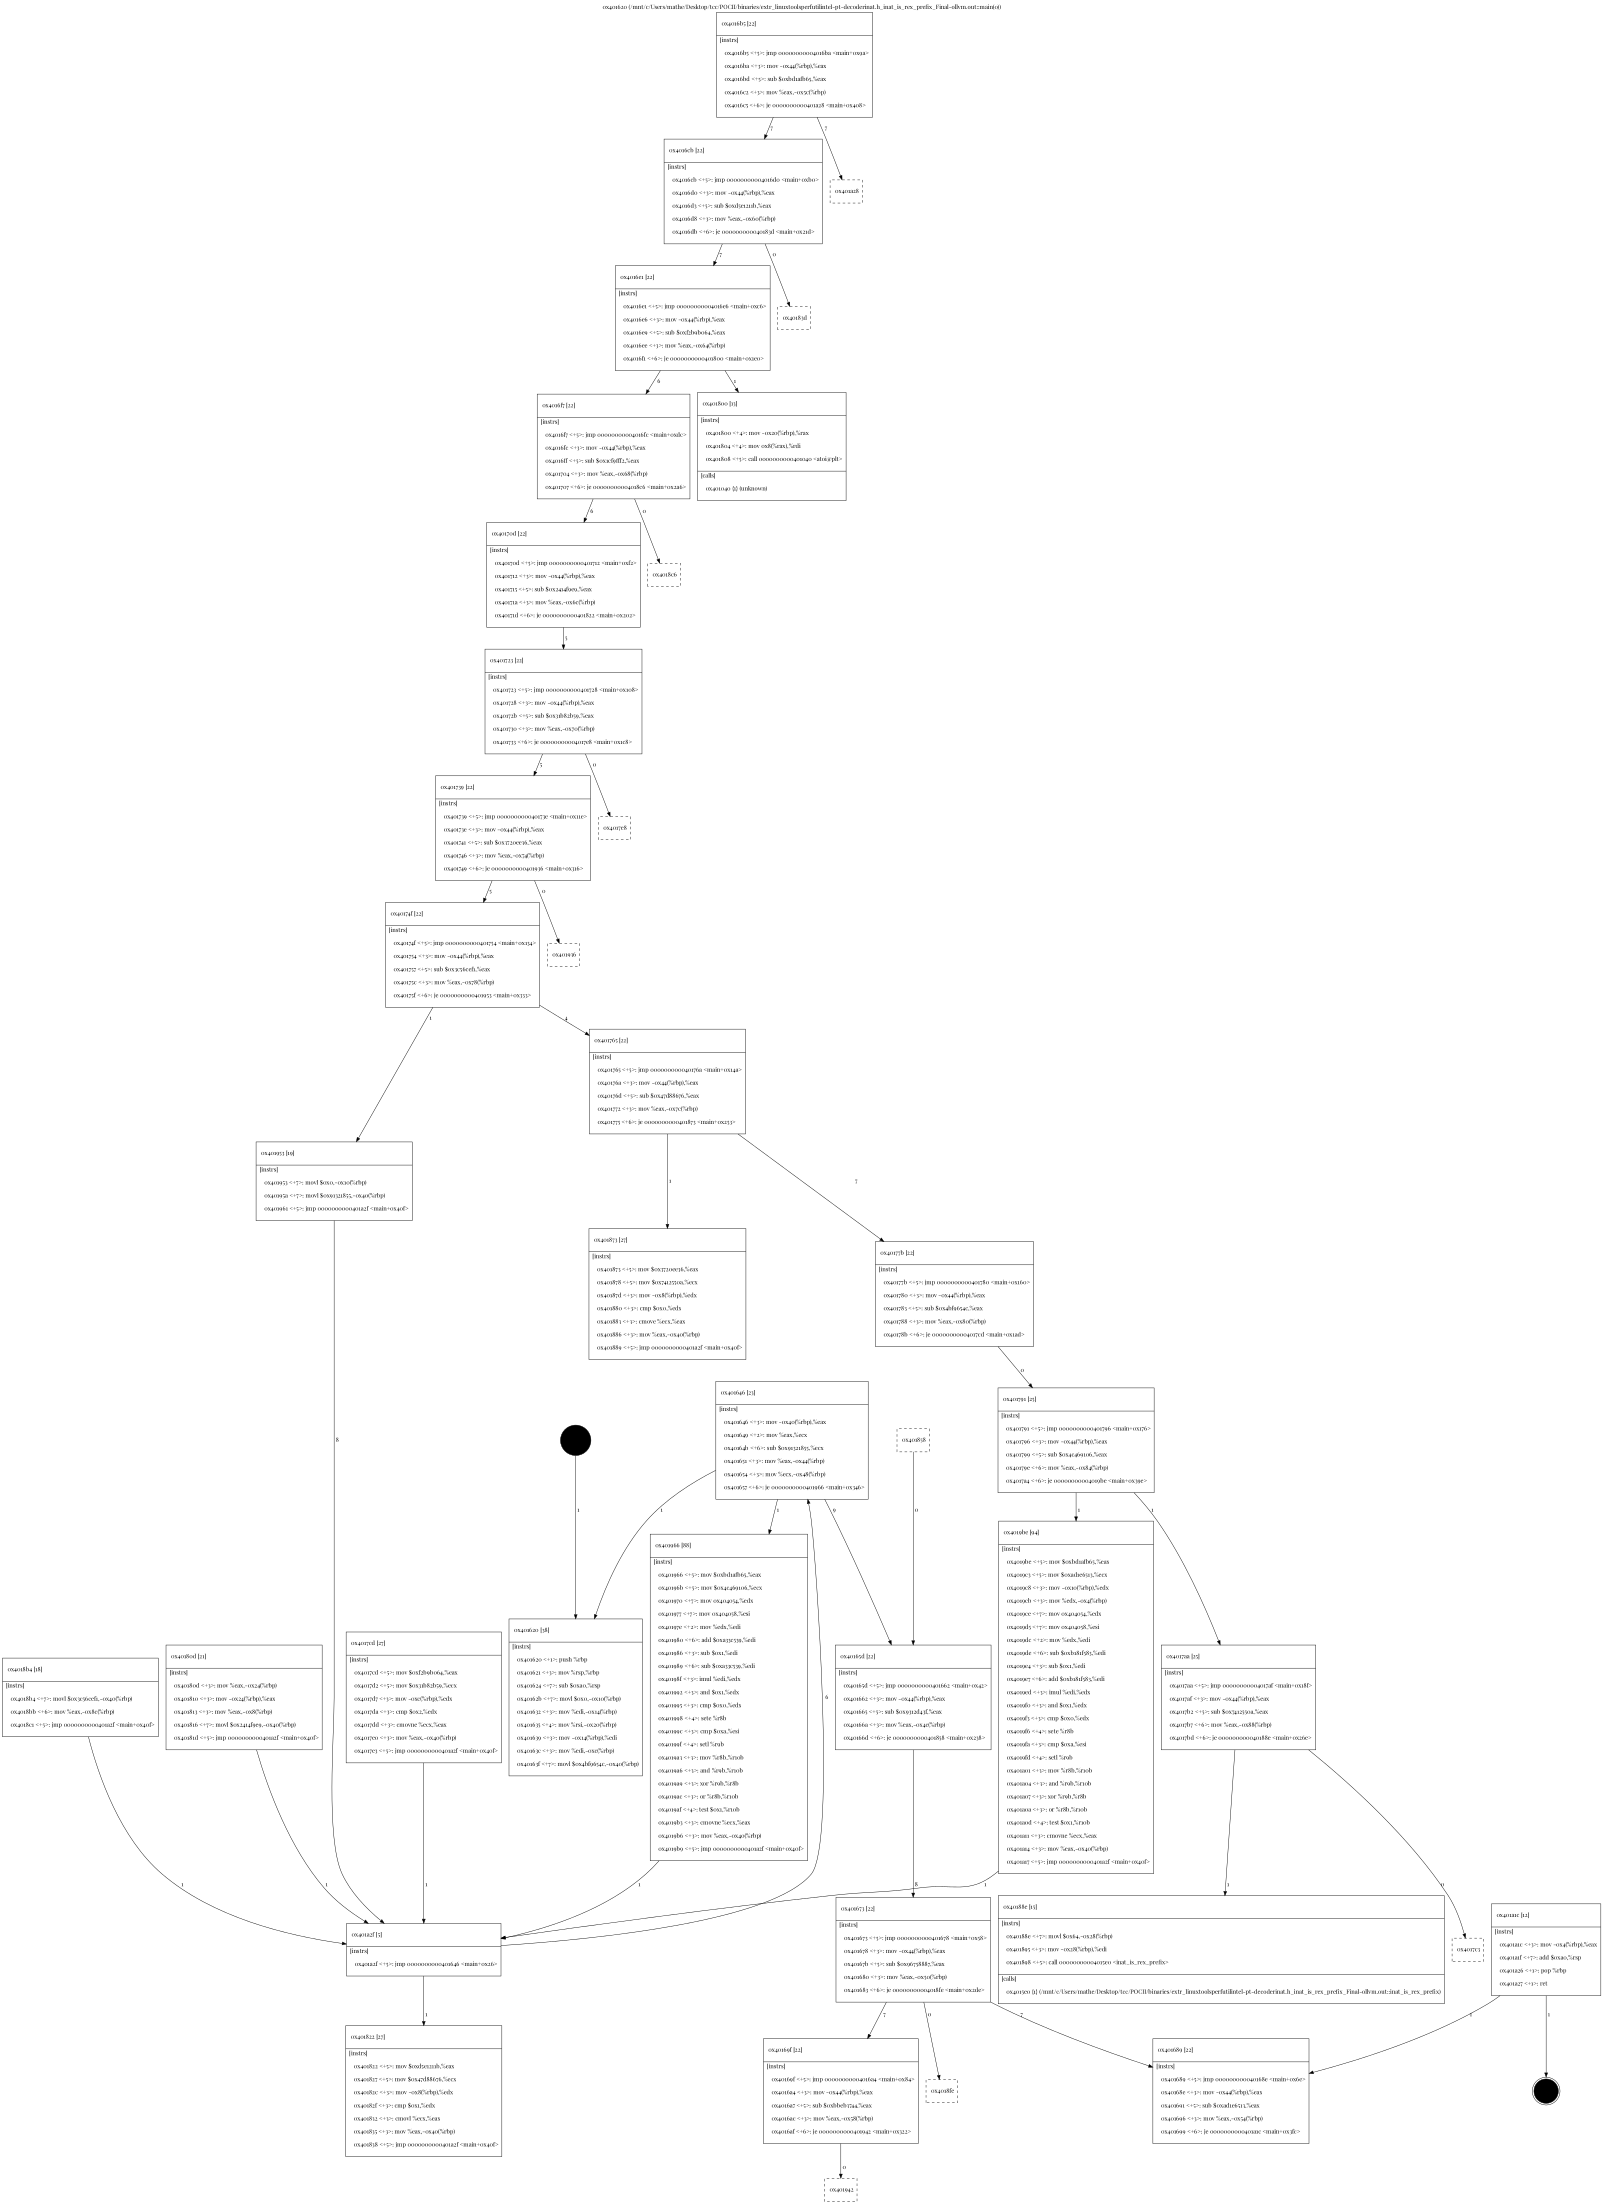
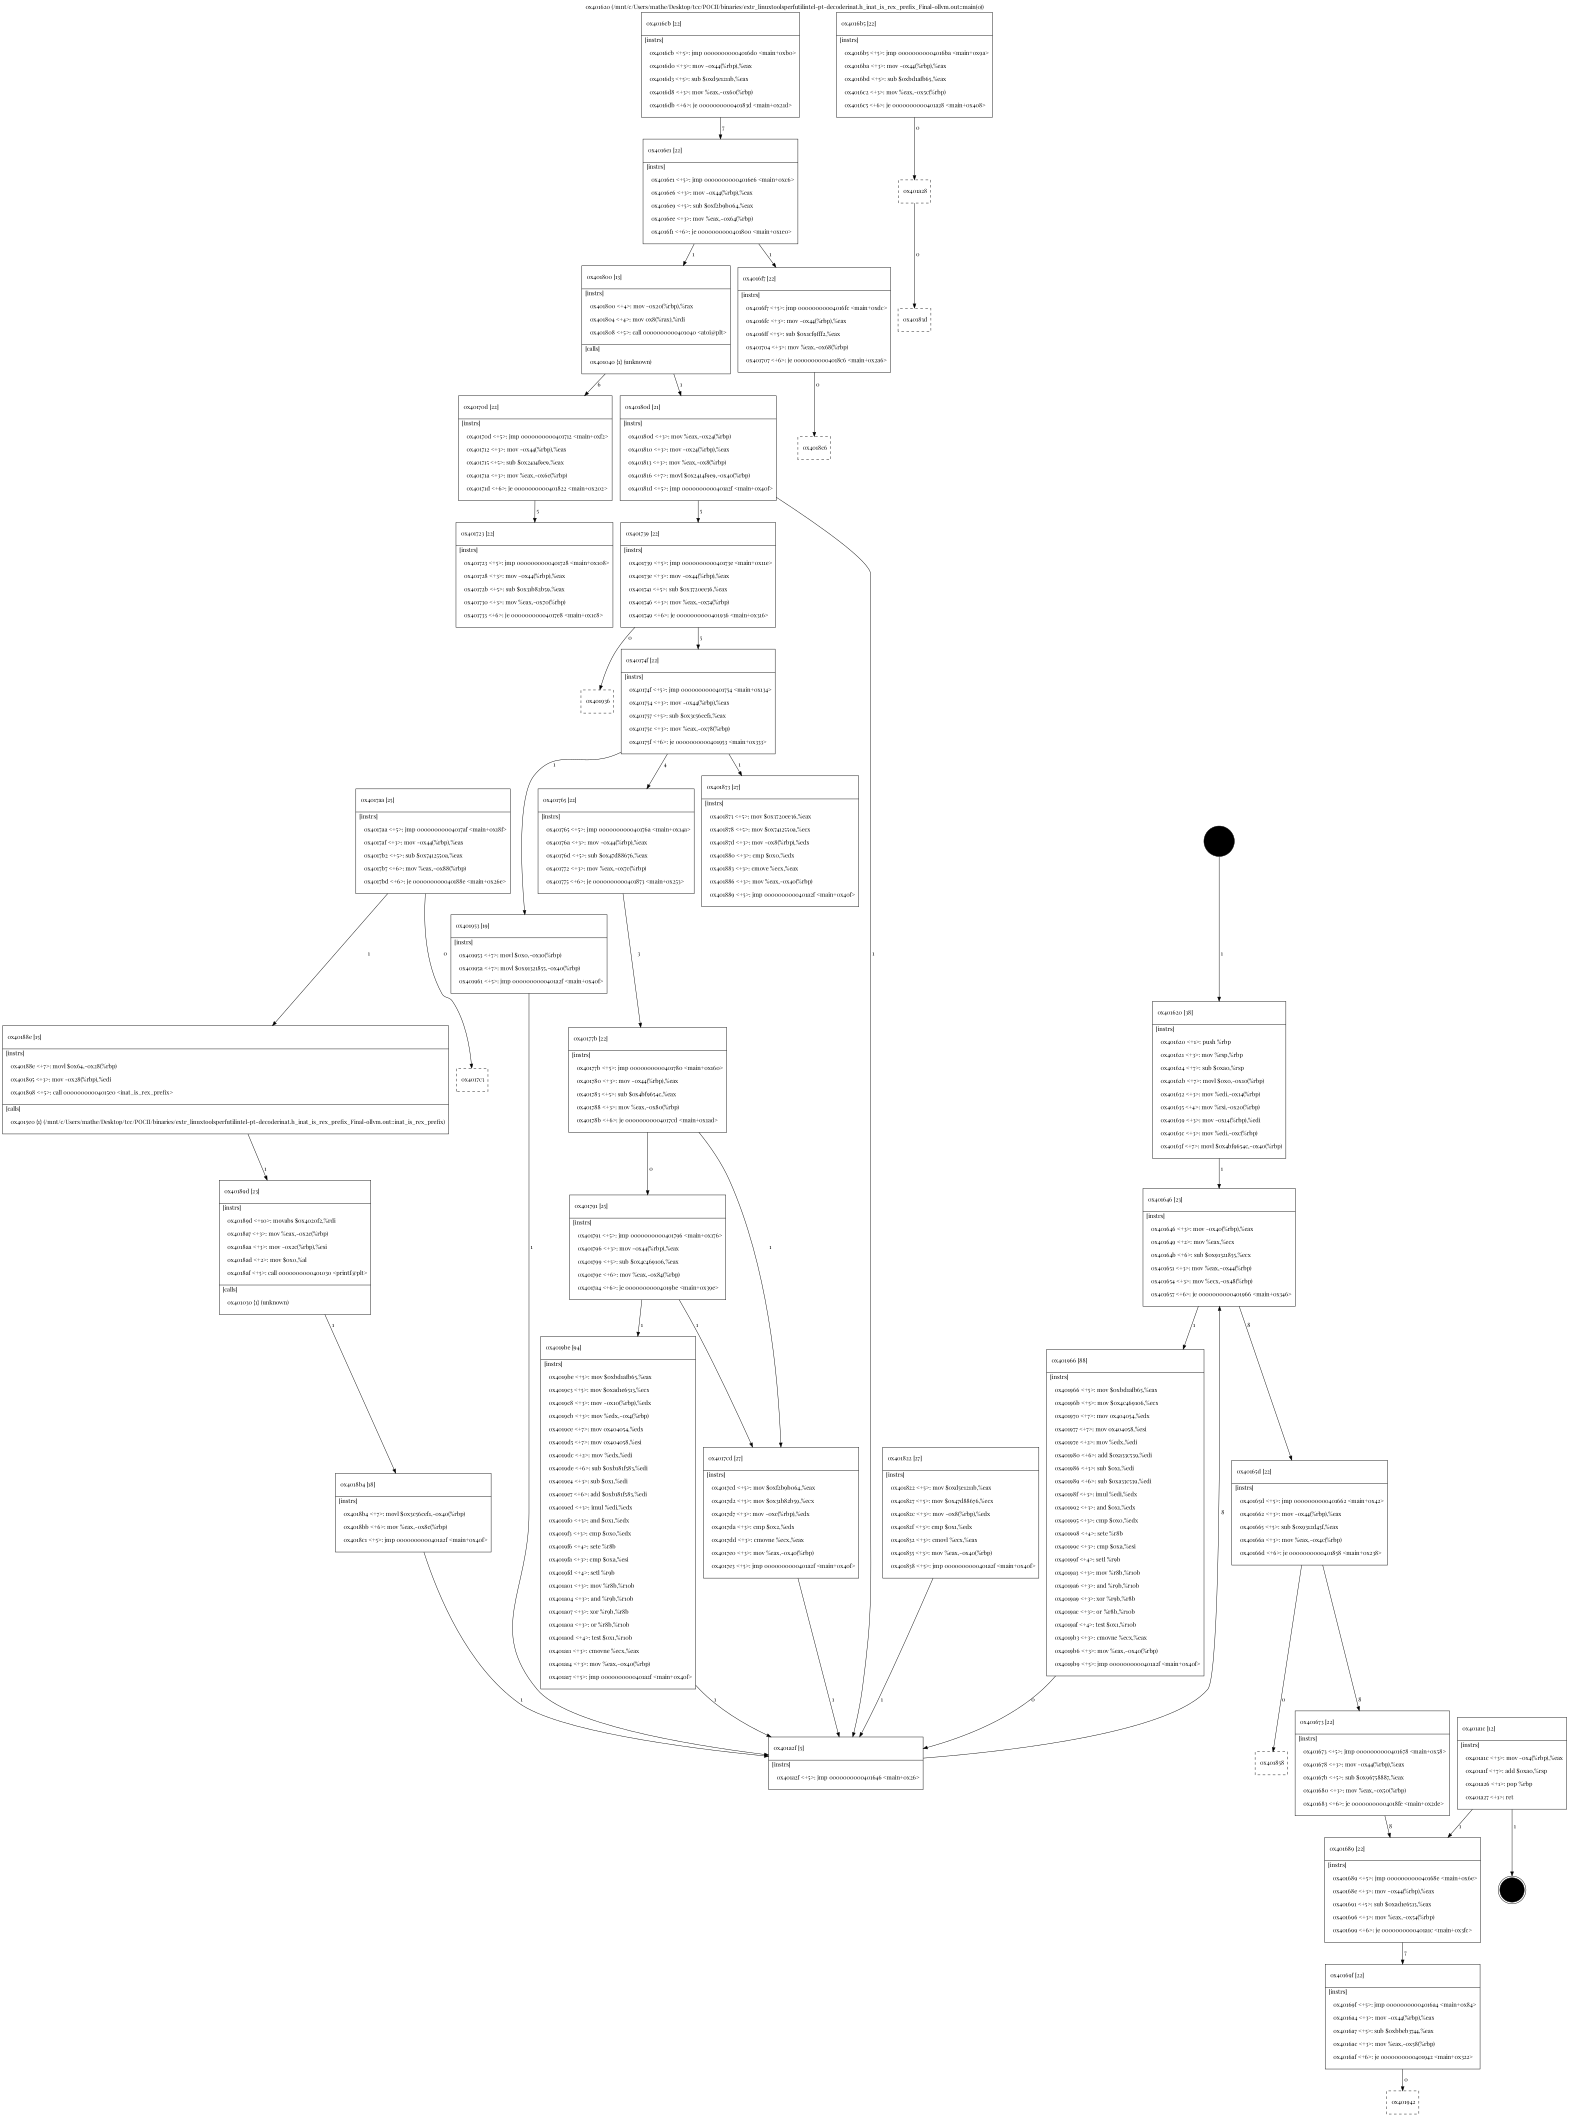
edge "0x4016b5 [22]" -> "0x4016cb [22]": removed, label "7"
edge "0x4016b5 [22]" -> "0x401a28": label " 7" -> " 0"
edge "0x4016cb [22]" -> "0x40183d": now "0x401a28" -> "0x40183d"
edge "0x4016e1 [22]" -> "0x4016f7 [22]": label " 6" -> " 1"
edge "0x401800 [13]" -> "0x40180d [21]": added, label "1"
edge "0x4016f7 [22]" -> "0x40170d [22]": now "0x401800 [13]" -> "0x40170d [22]"
edge "0x401723 [22]" -> "0x401739 [22]": now "0x40180d [21]" -> "0x401739 [22]"
node "0x4017e8": removed
edge "0x401765 [22]" -> "0x401873 [27]": now "0x40174f [22]" -> "0x401873 [27]"
edge "0x401765 [22]" -> "0x40177b [22]": label " 7" -> " 3"
node "0x40189d [23]": added
edge "0x40177b [22]" -> "0x4017cd [27]": added, label "1"
edge "0x401953 [19]" -> "0x401a2f [5]": label " 8" -> " 1"
edge "0x401646 [23]" -> "0x40165d [22]": label " 9" -> " 8"
edge "0x401646 [23]" -> "0x401620 [38]": reversed
edge "0x401858" -> "0x40165d [22]": reversed
edge "0x401791 [25]" -> "0x4017aa [25]": now "0x401791 [25]" -> "0x4017cd [27]"
edge "0x401a2f [5]" -> "0x401646 [23]": label " 6" -> " 8"
edge "0x401966 [88]" -> "0x401a2f [5]": label " 1" -> " 0"
edge "0x401a2f [5]" -> "0x401822 [27]": reversed
edge "0x401673 [22]" -> "0x401689 [22]": label " 7" -> " 8"
edge "0x401673 [22]" -> "0x40169f [22]": now "0x401689 [22]" -> "0x40169f [22]"
node "0x4018fe": removed
